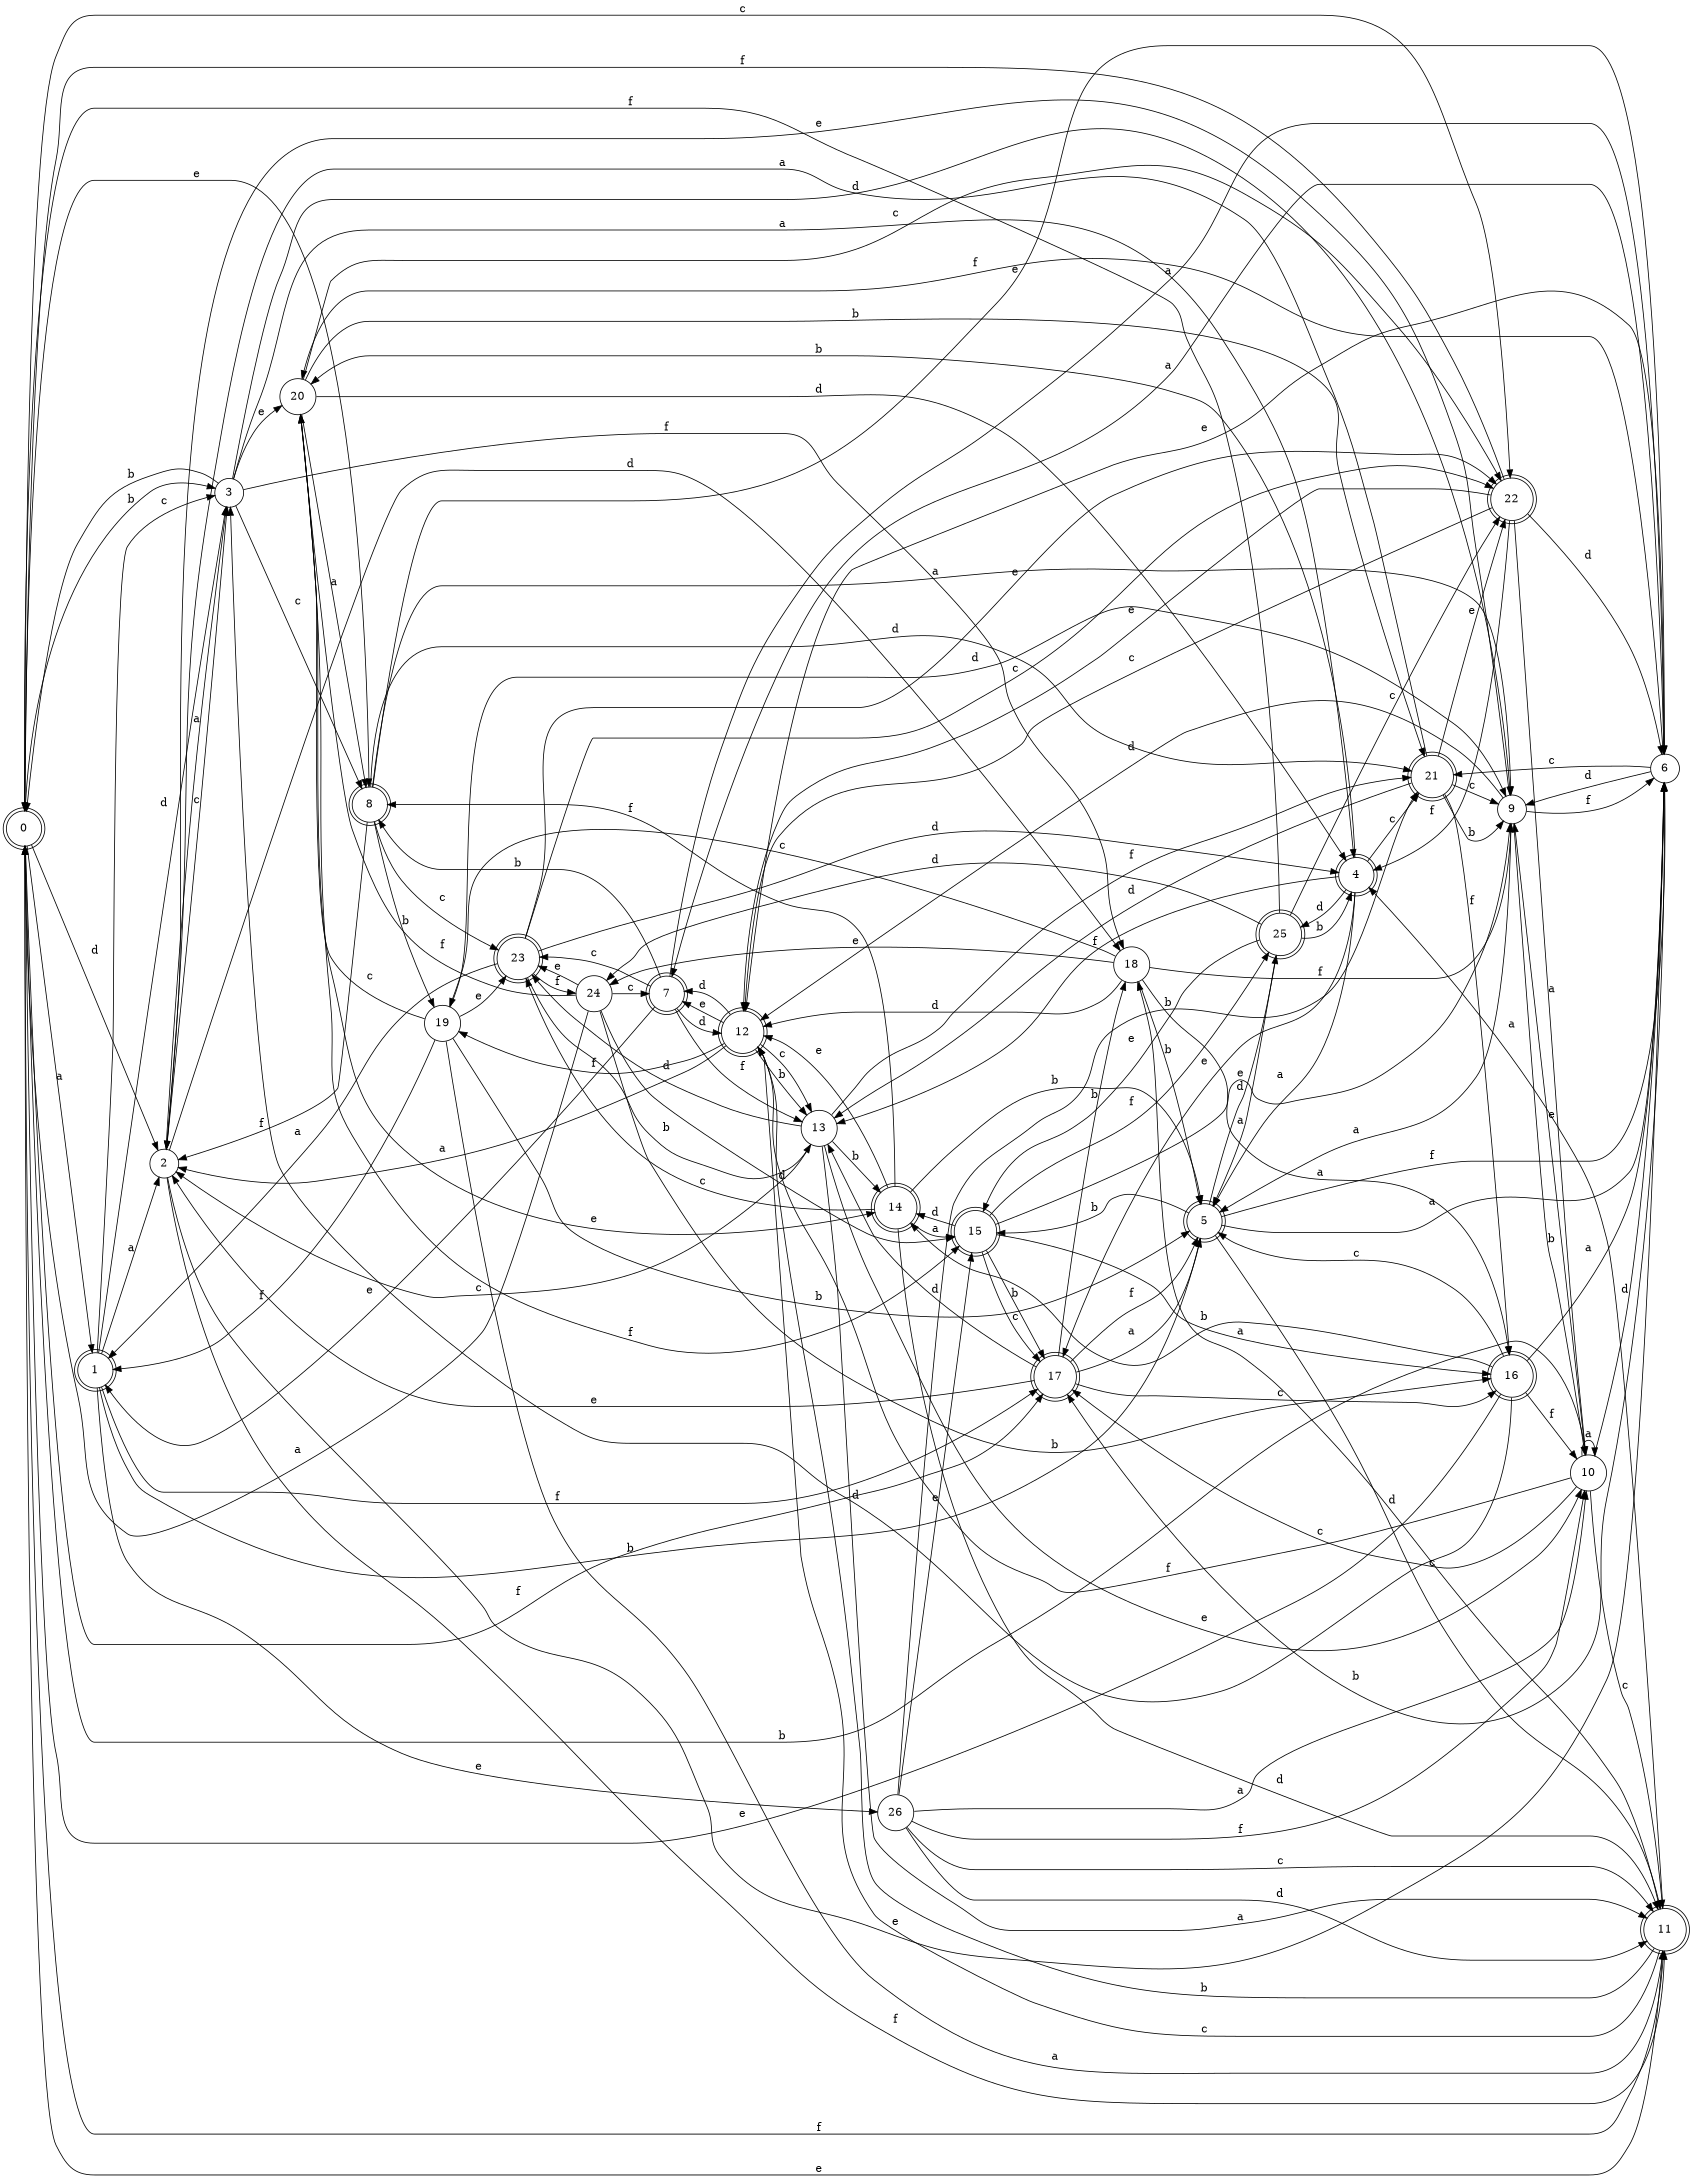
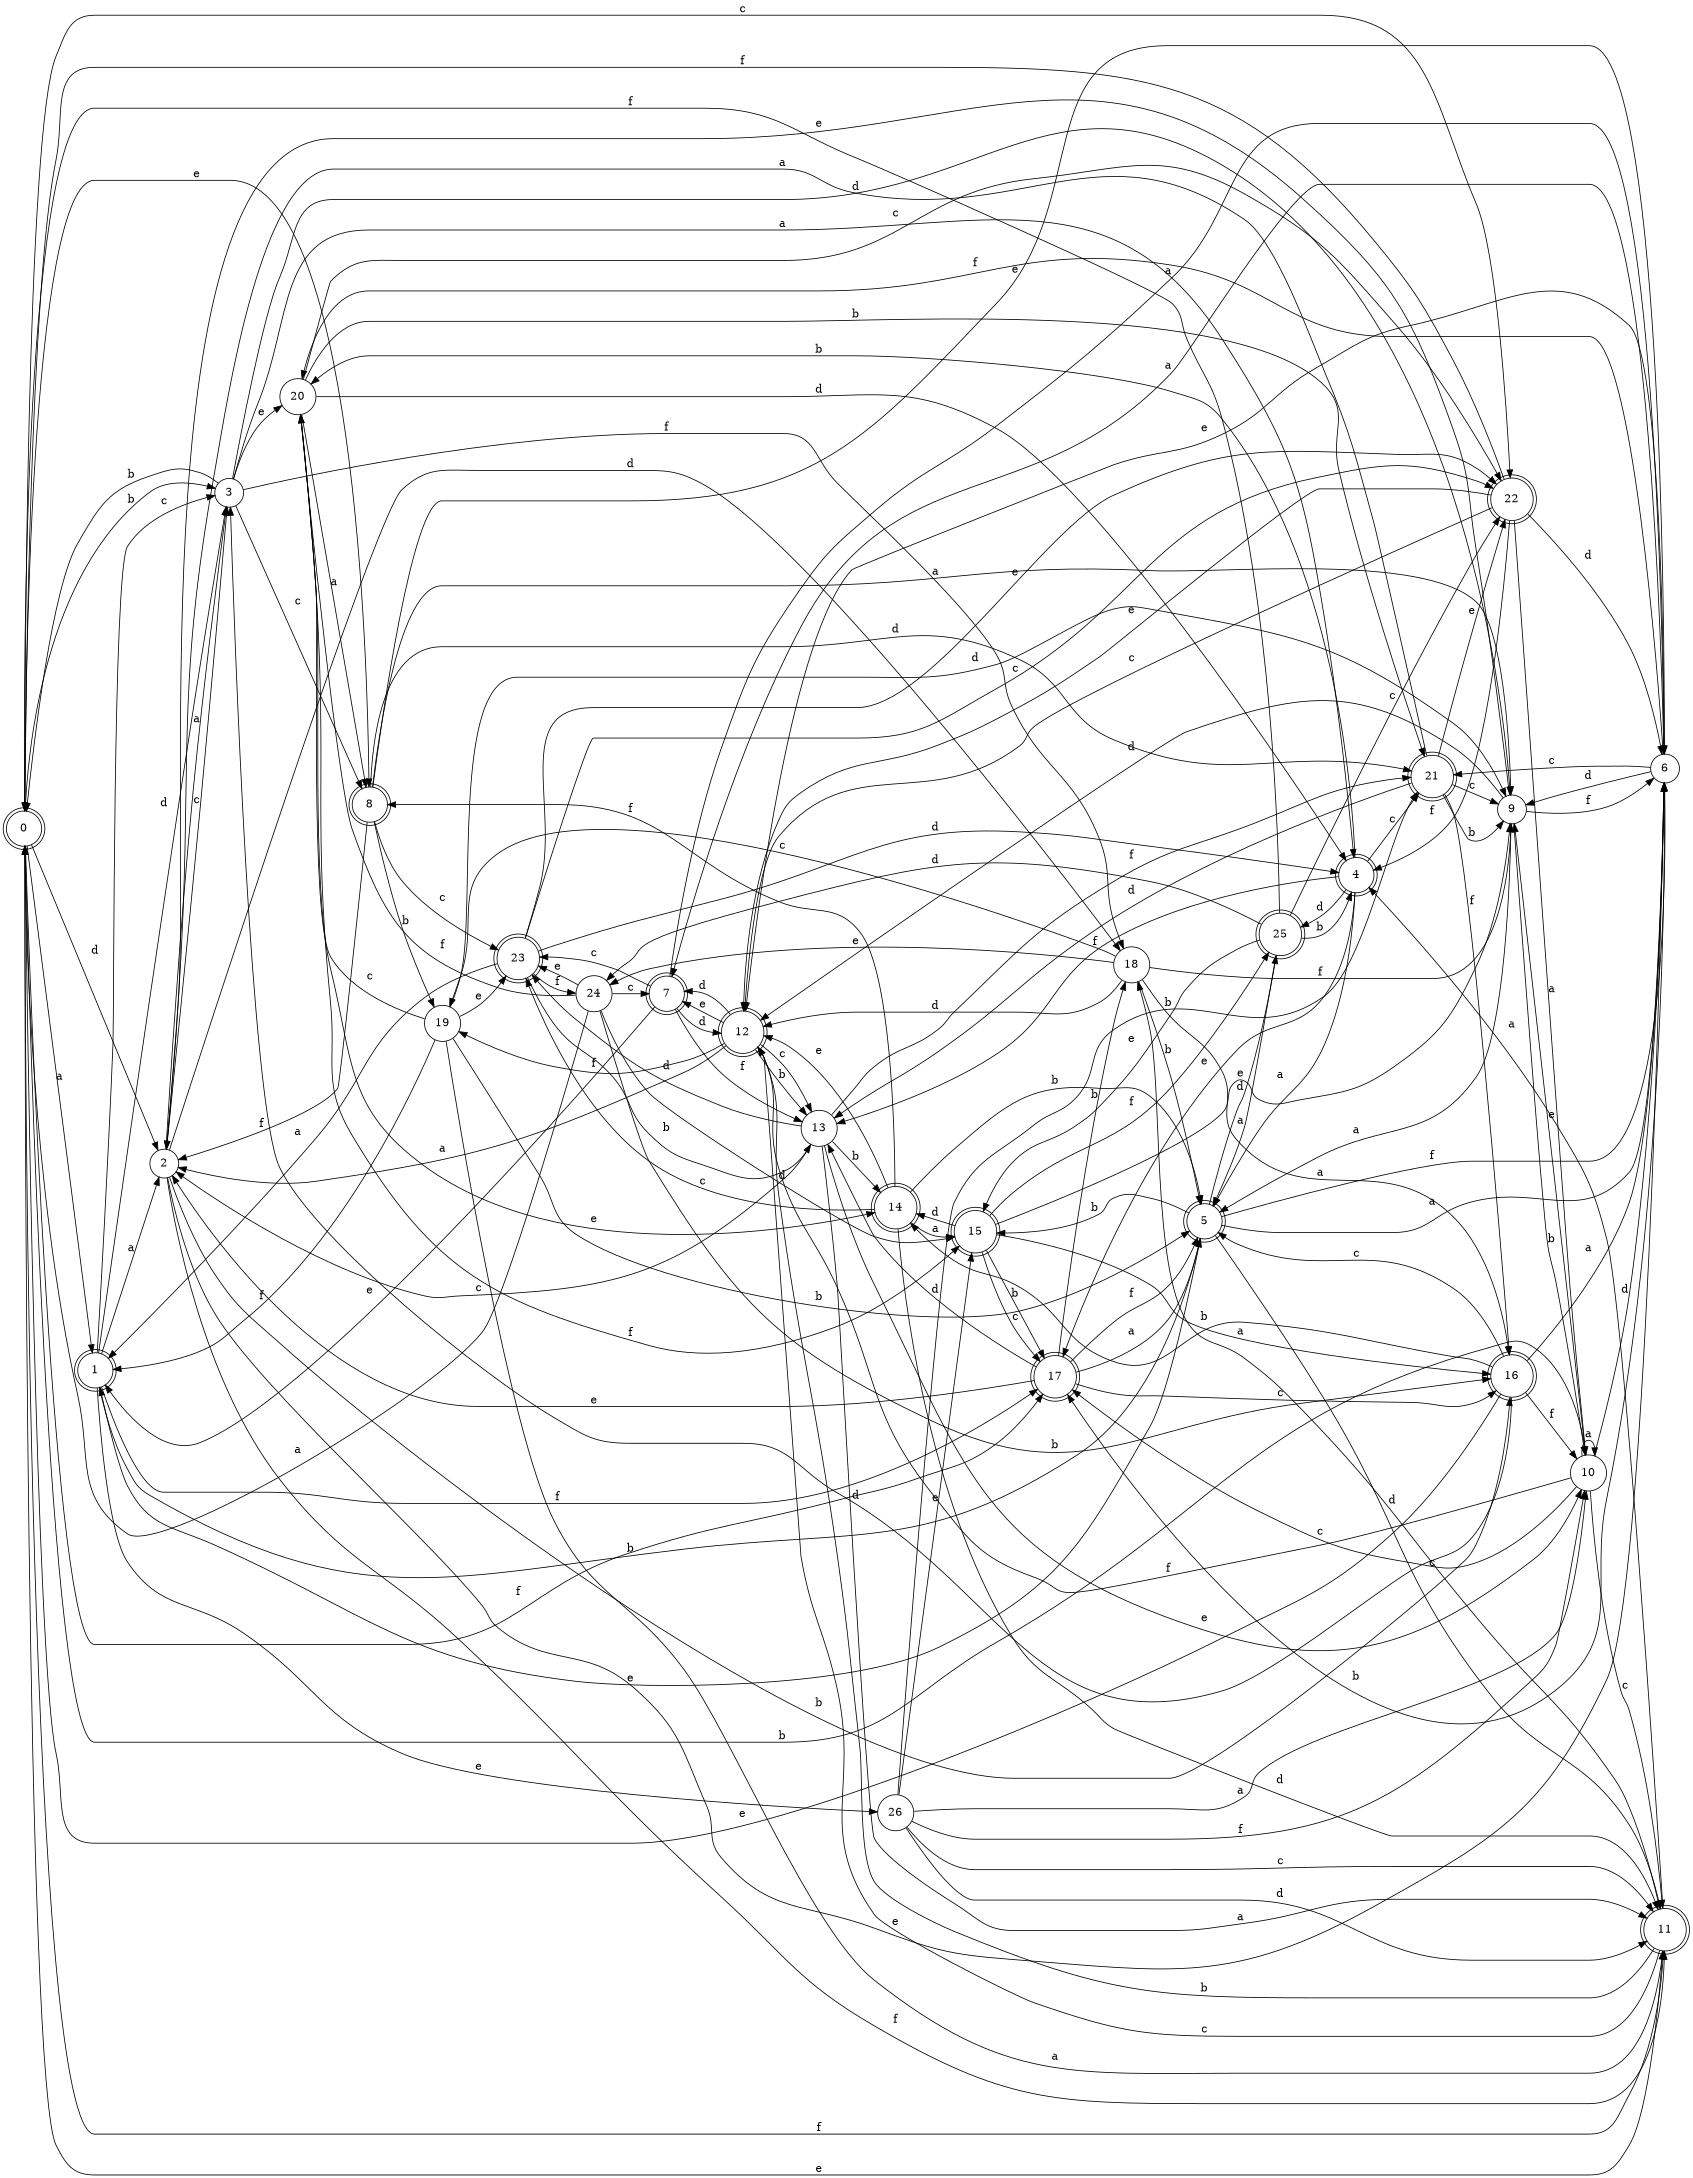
edge "7" -> "8": removed, label "b"
edge "5" -> "1": added, label "e"
edge "2" -> "16": added, label "b"
